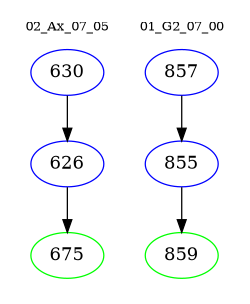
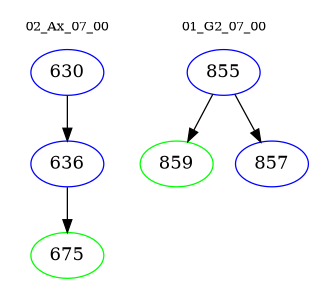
cluster "02_Ax_07_05": label "02_Ax_07_05" -> "02_Ax_07_00"
edge "857" -> "855": reversed
node "626": label "626" -> "636"
